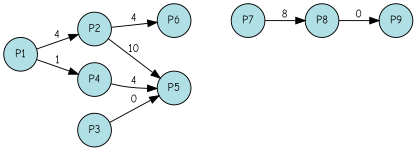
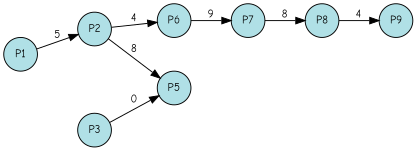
edge "P8" -> "P9": label "0" -> "4"
edge "P6" -> "P7": added, label "9"
edge "P1" -> "P2": label "4" -> "5"
edge "P2" -> "P5": label "10" -> "8"
node "P4": removed
